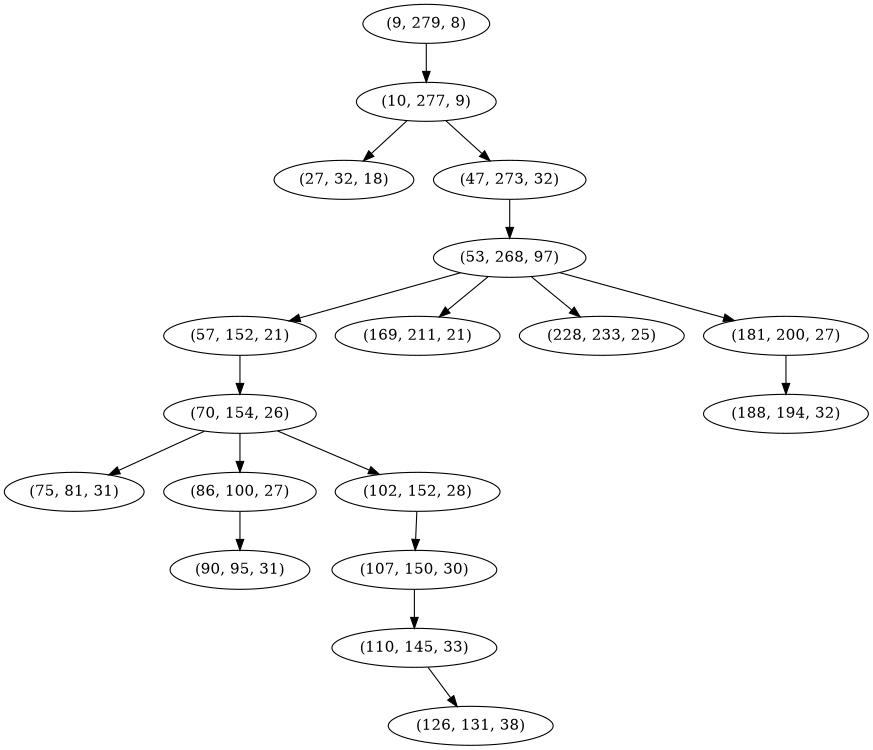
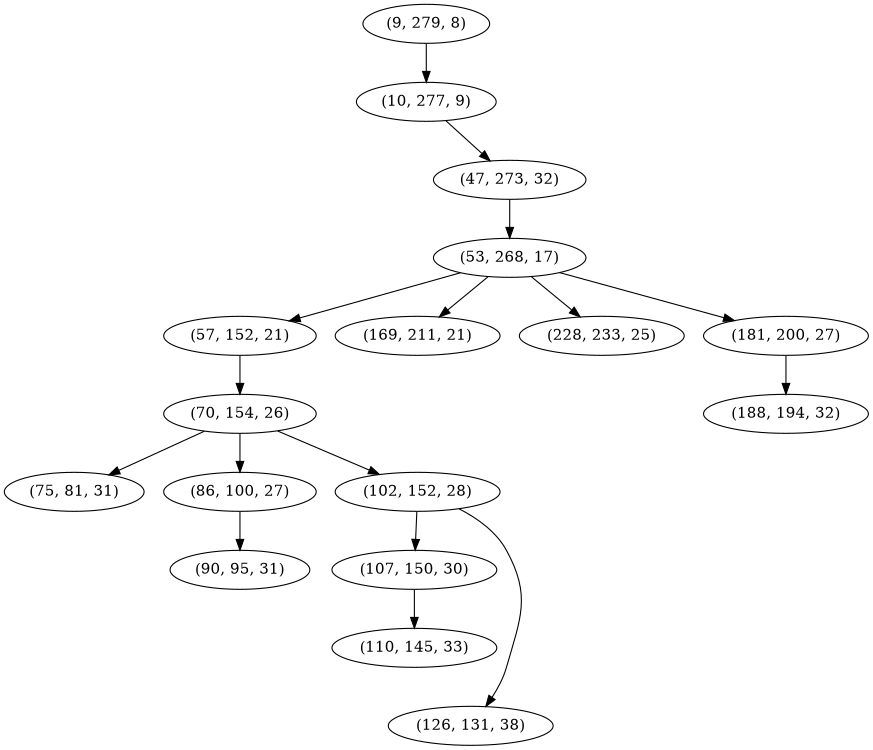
node "(27, 32, 18)": removed
node "(53, 268, 97)": label "(53, 268, 97)" -> "(53, 268, 17)"
edge "(110, 145, 33)" -> "(126, 131, 38)": now "(102, 152, 28)" -> "(126, 131, 38)"
